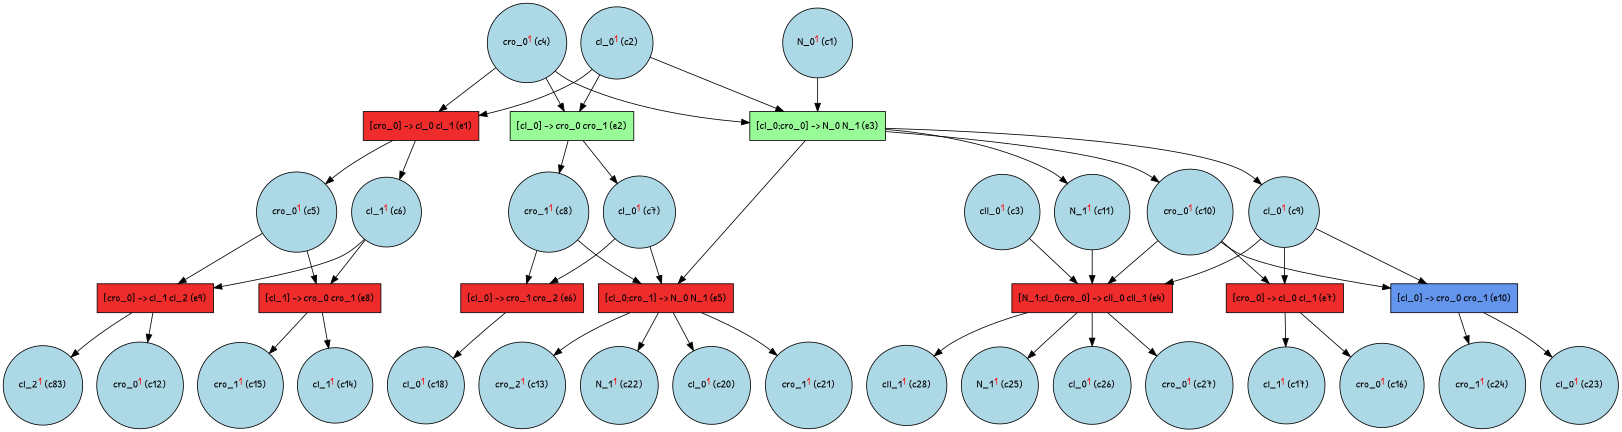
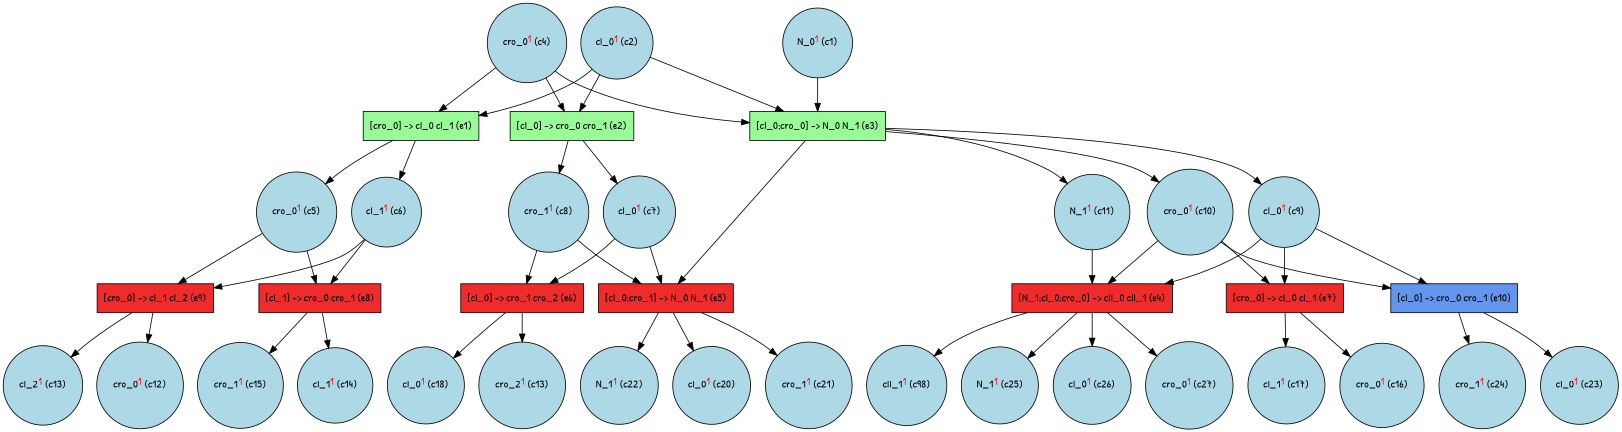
node "[cro_0] -> cI_0 cI_1 (e1)": fillcolor firebrick2 -> palegreen
node "cII_0": removed
edge "[cI_0;cro_1] -> N_0 N_1 (e5)" -> "cro_2": now "[cI_0] -> cro_1 cro_2 (e6)" -> "cro_2"
node "cI_2": text "(c83)" -> "(c13)"
node "cII_1": text "(c28)" -> "(c98)"
